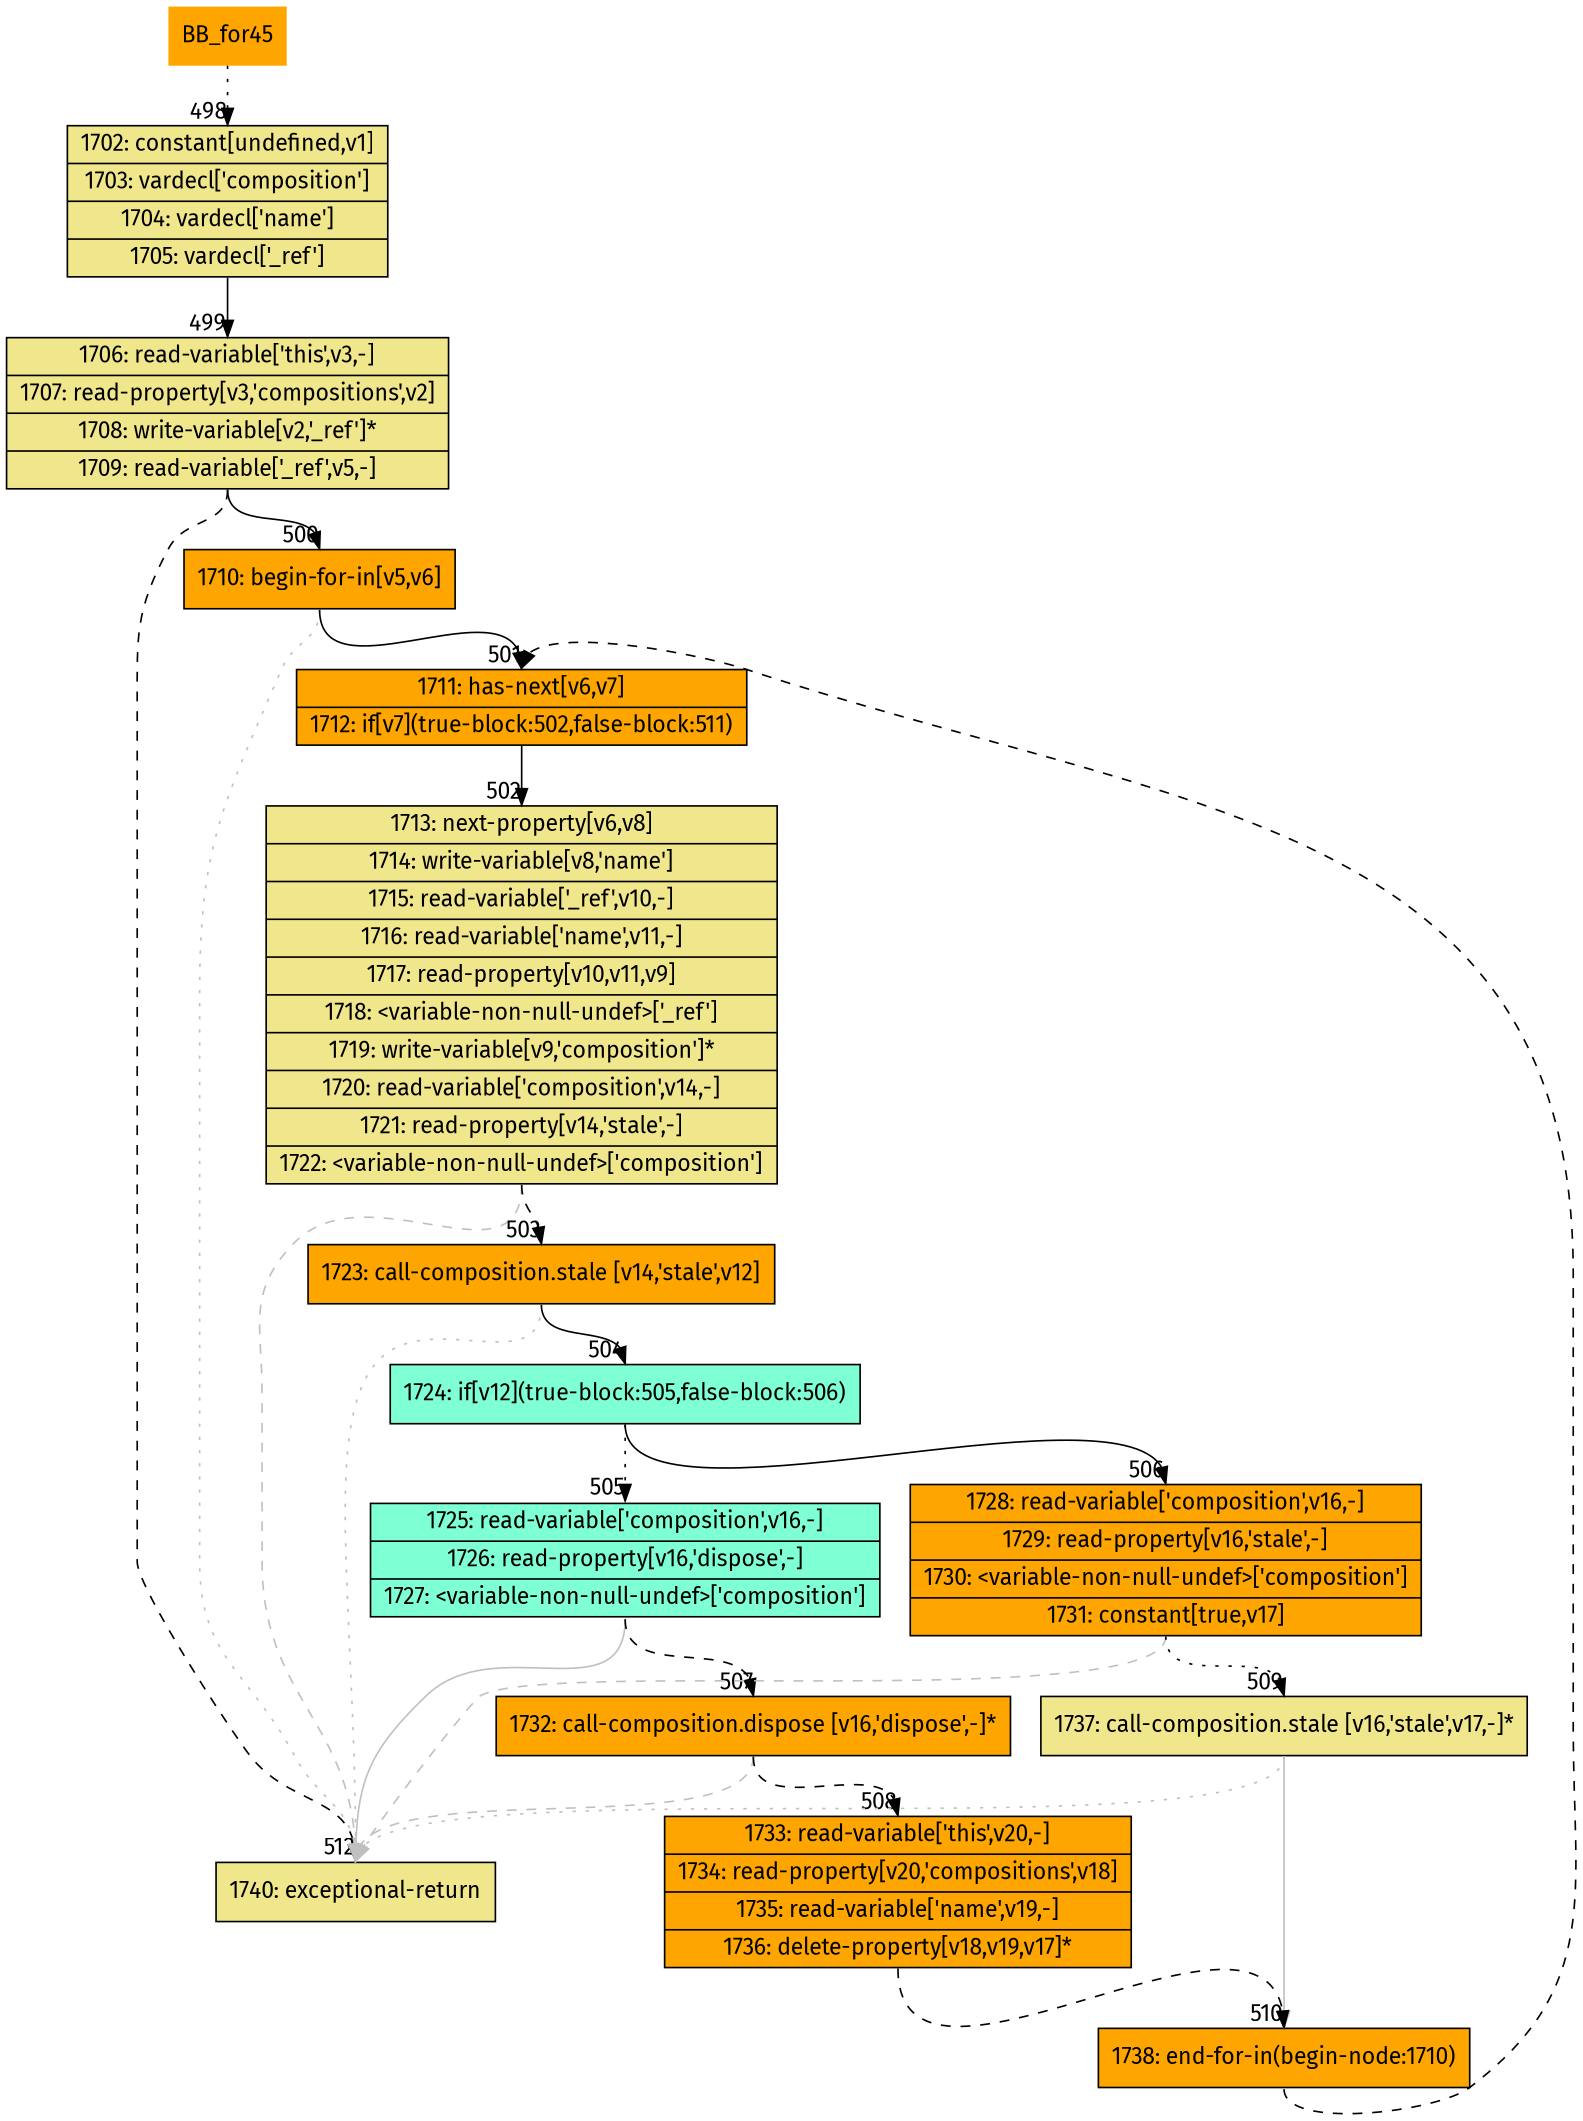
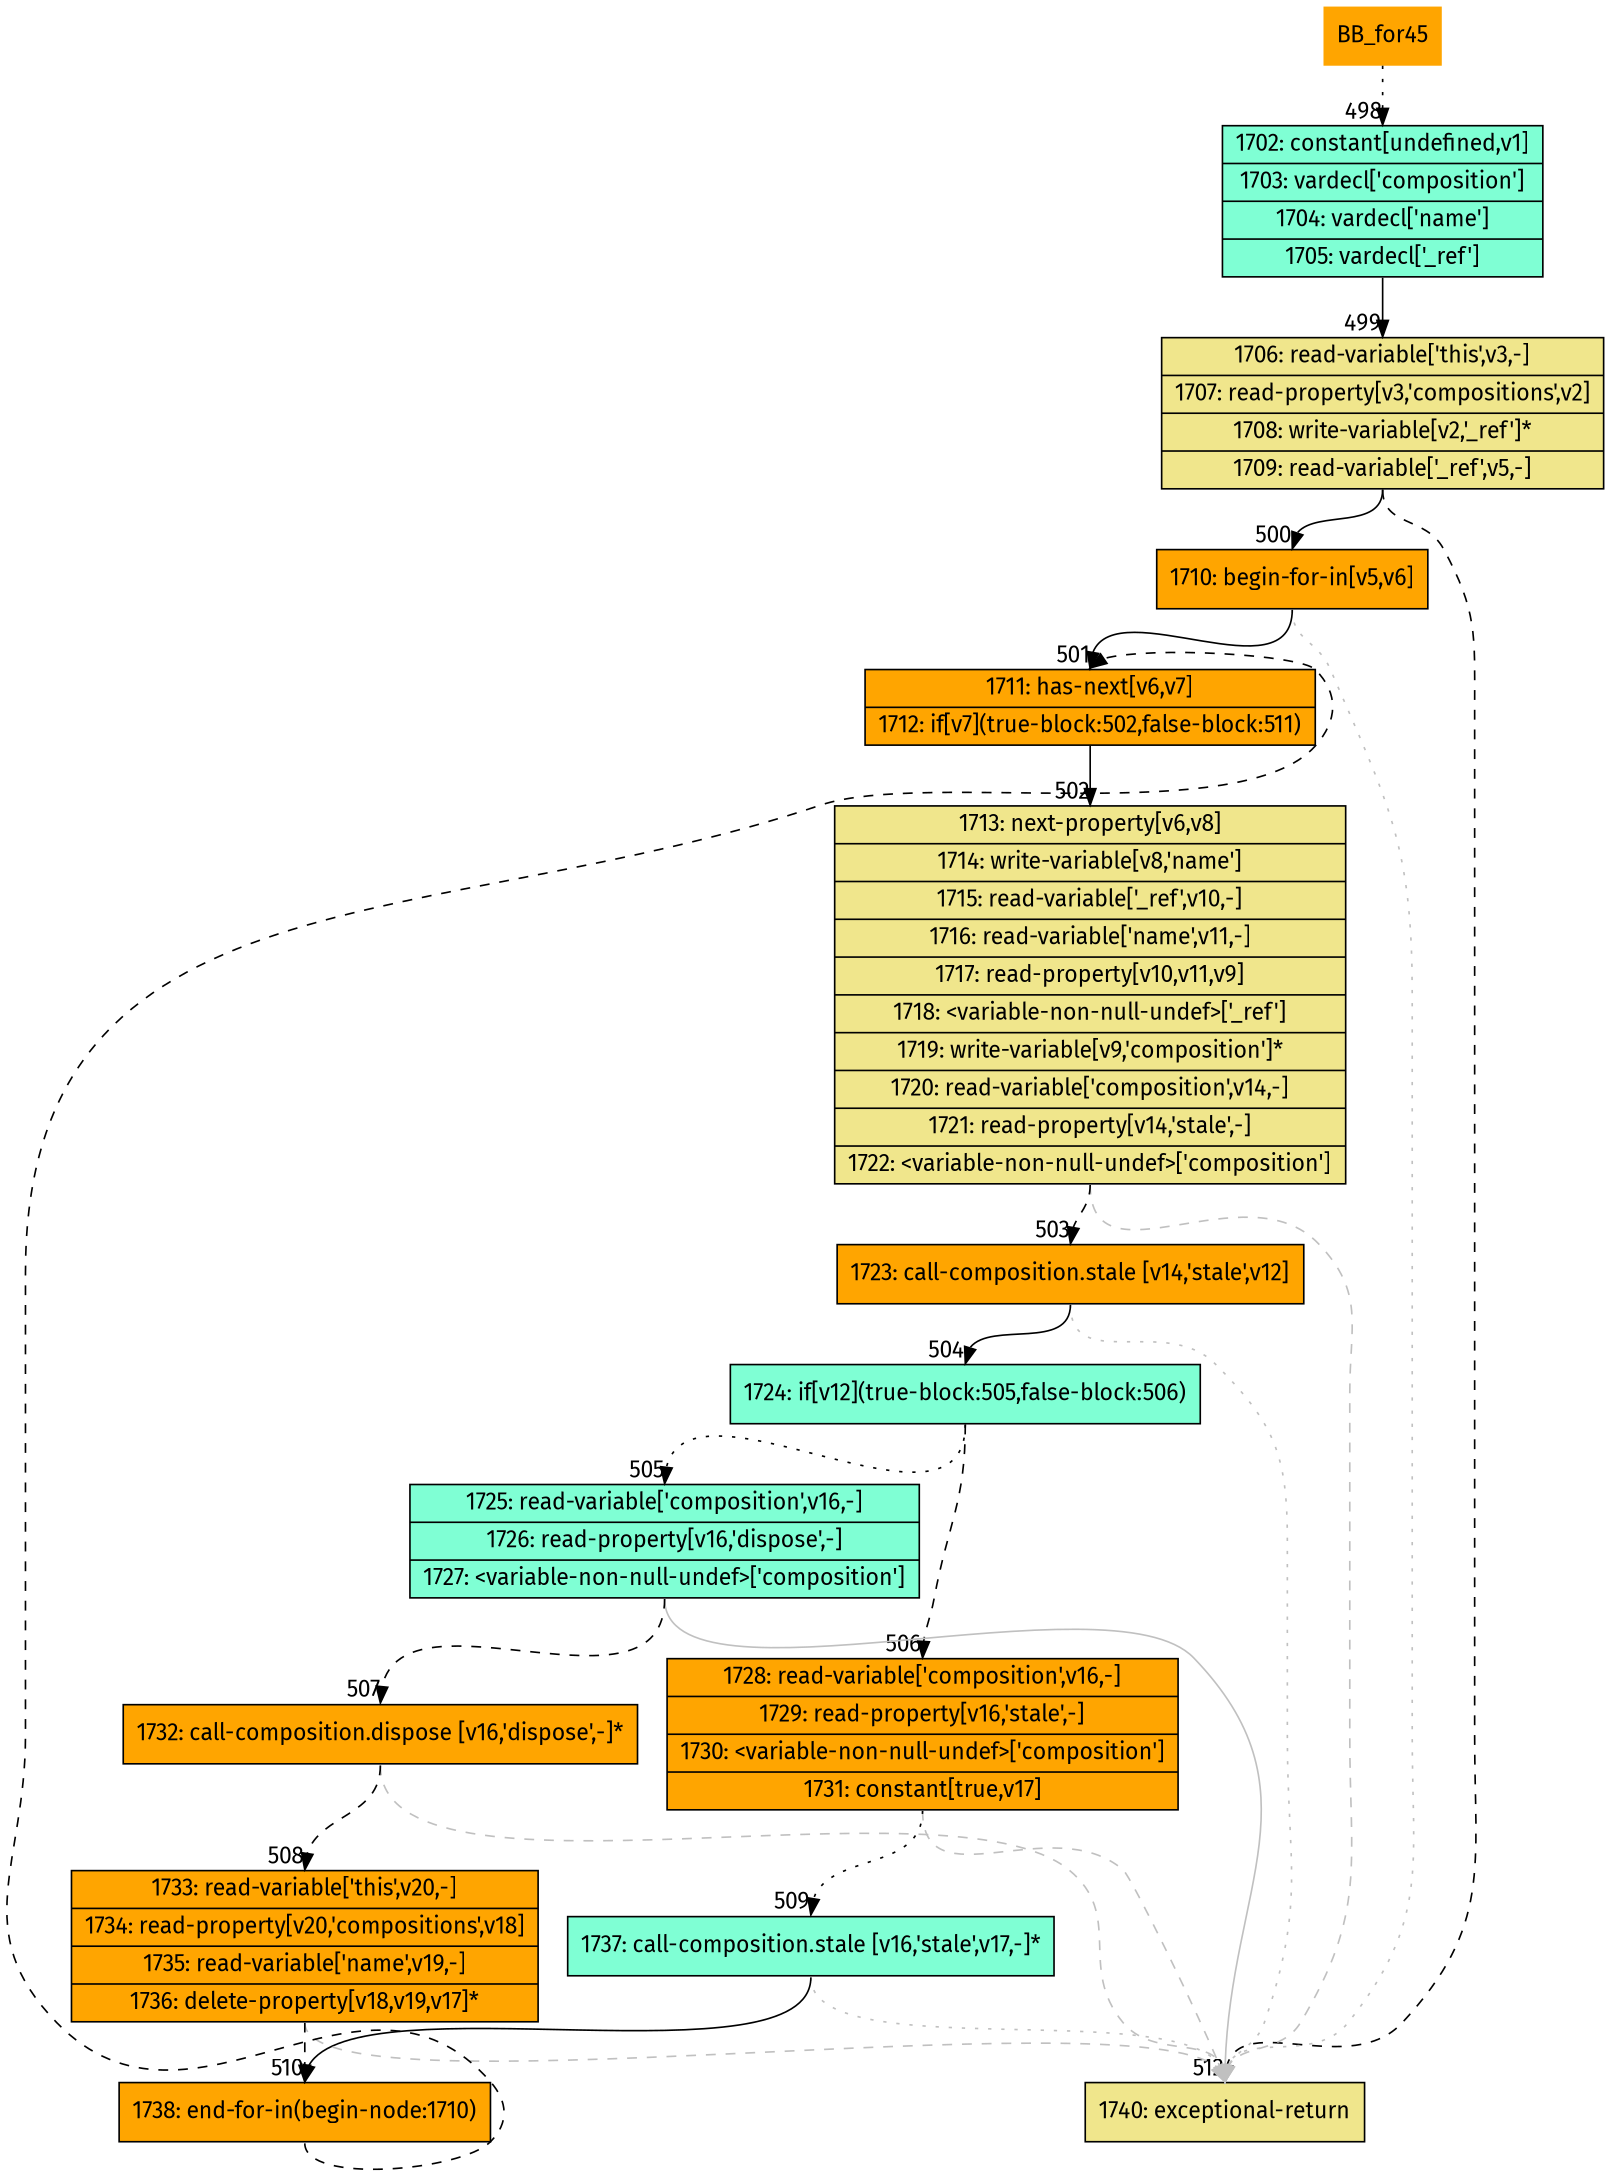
node "1702: constant[undefined,v1]": fillcolor khaki -> aquamarine
edge "1724: if[v12](true-block:505,false-block:506)" -> "1728: read-variable['composition',v16,-]": style solid -> dashed
node "1737: call-composition.stale [v16,'stale',v17,-]*": fillcolor khaki -> aquamarine
edge "1737: call-composition.stale [v16,'stale',v17,-]*" -> "1738: end-for-in(begin-node:1710)": color gray -> black
edge "1733: read-variable['this',v20,-]" -> "1740: exceptional-return": added
